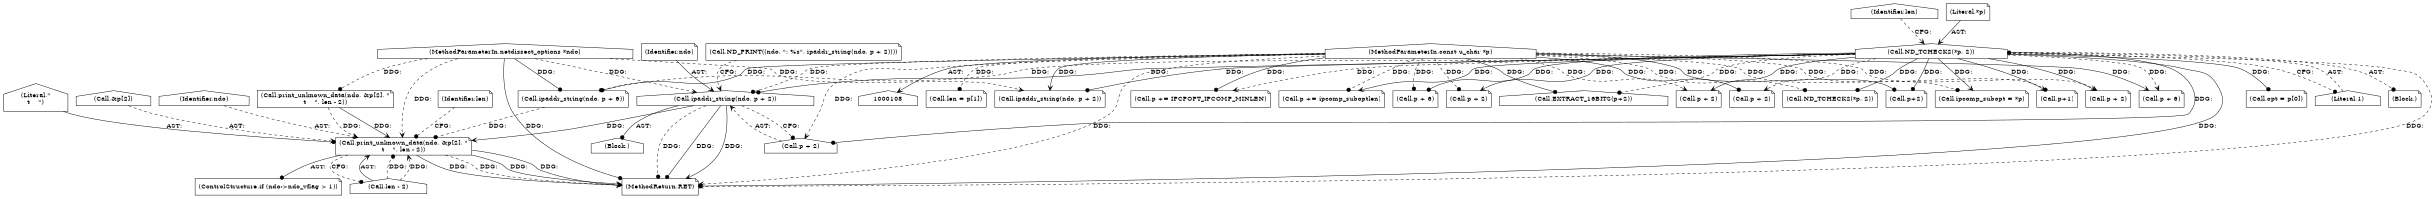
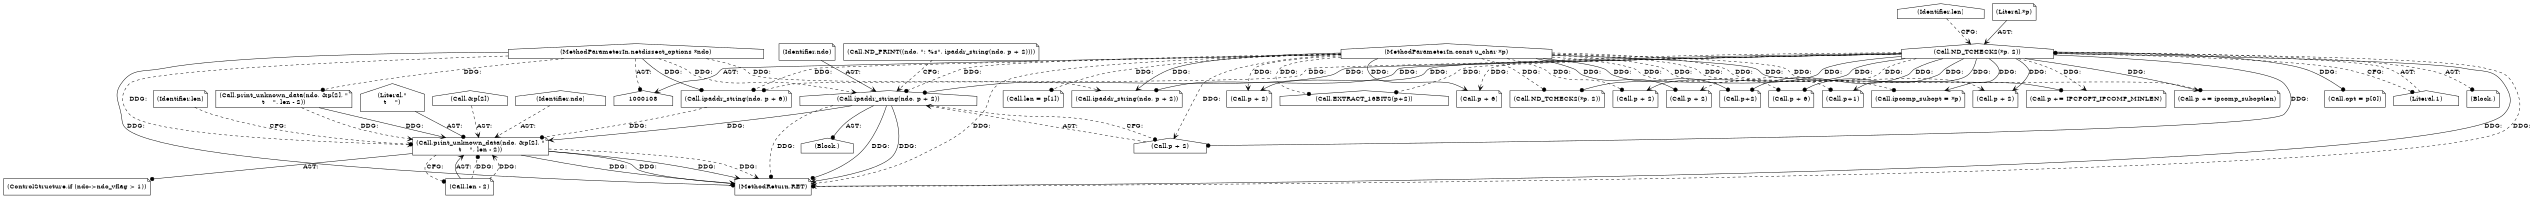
edge "(MethodParameterIn,const u_char *p)" -> "(Call,ipaddr_string(ndo, p + 6))": style solid -> dashed
edge "(MethodParameterIn,netdissect_options *ndo)" -> "1000108": added, label "AST:"
edge "(MethodParameterIn,const u_char *p)" -> "(Call,EXTRACT_16BITS(p+2))": style solid -> dashed
node "(Call,len - 2)": shape house -> note
